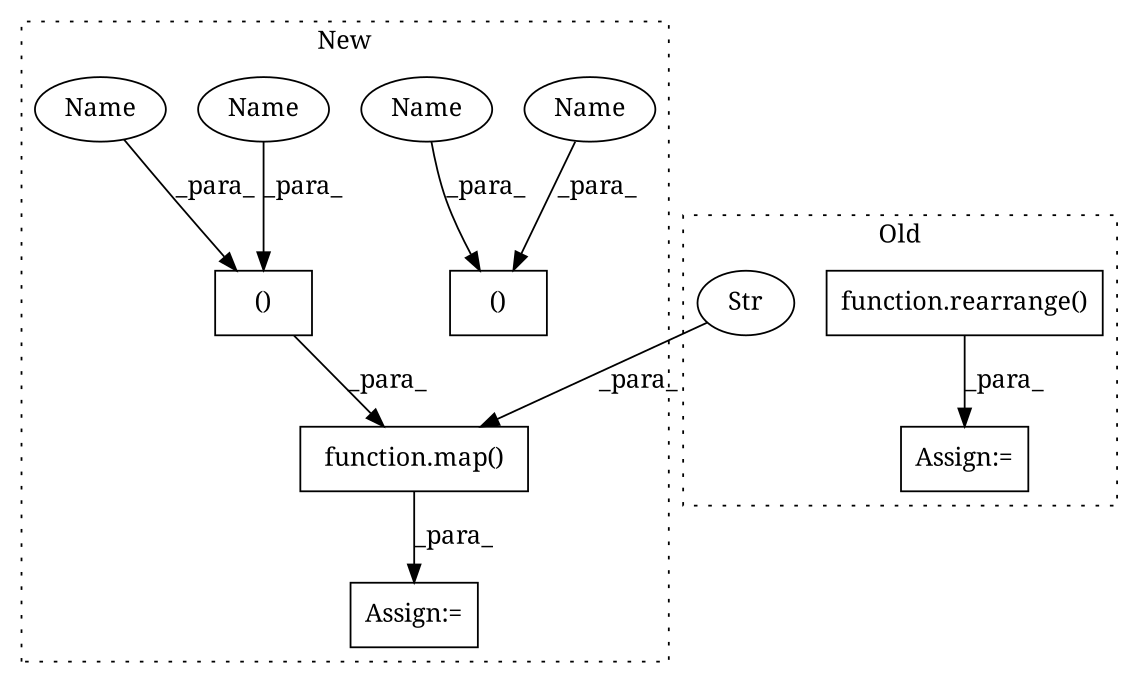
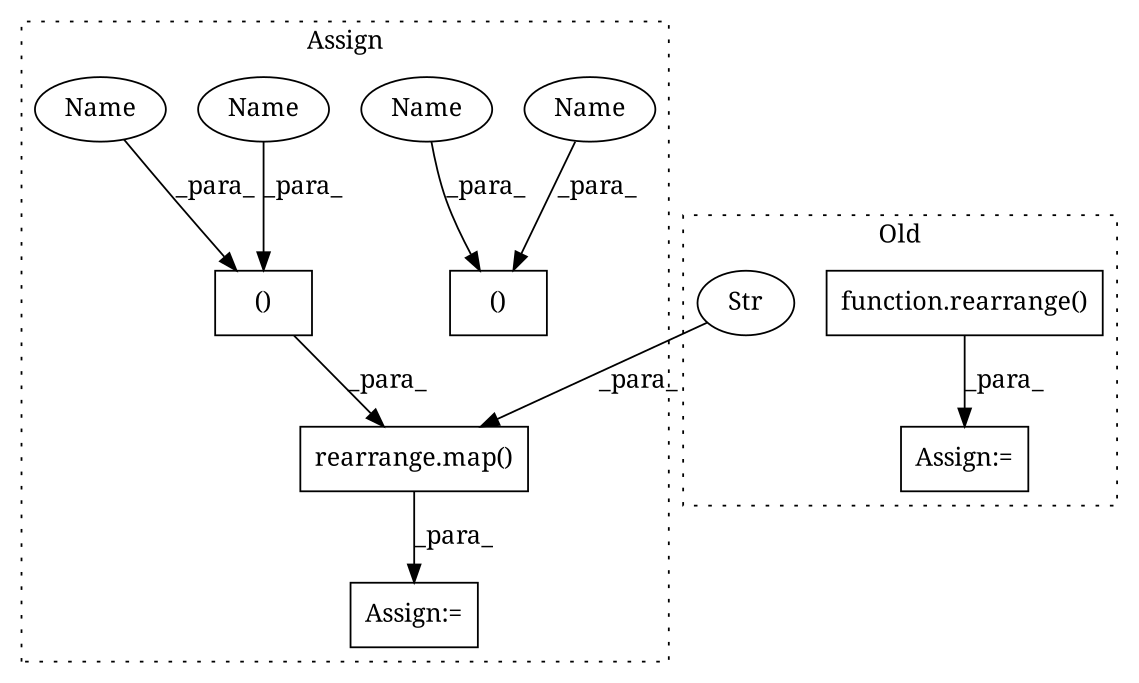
cluster "New": label "New" -> "Assign"
node "function.map()": label "function.map()" -> "rearrange.map()"
